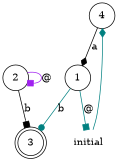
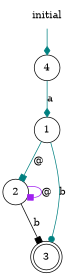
edge "4" -> "1": color black -> teal
edge "1" -> "initial": now "1" -> "2"
